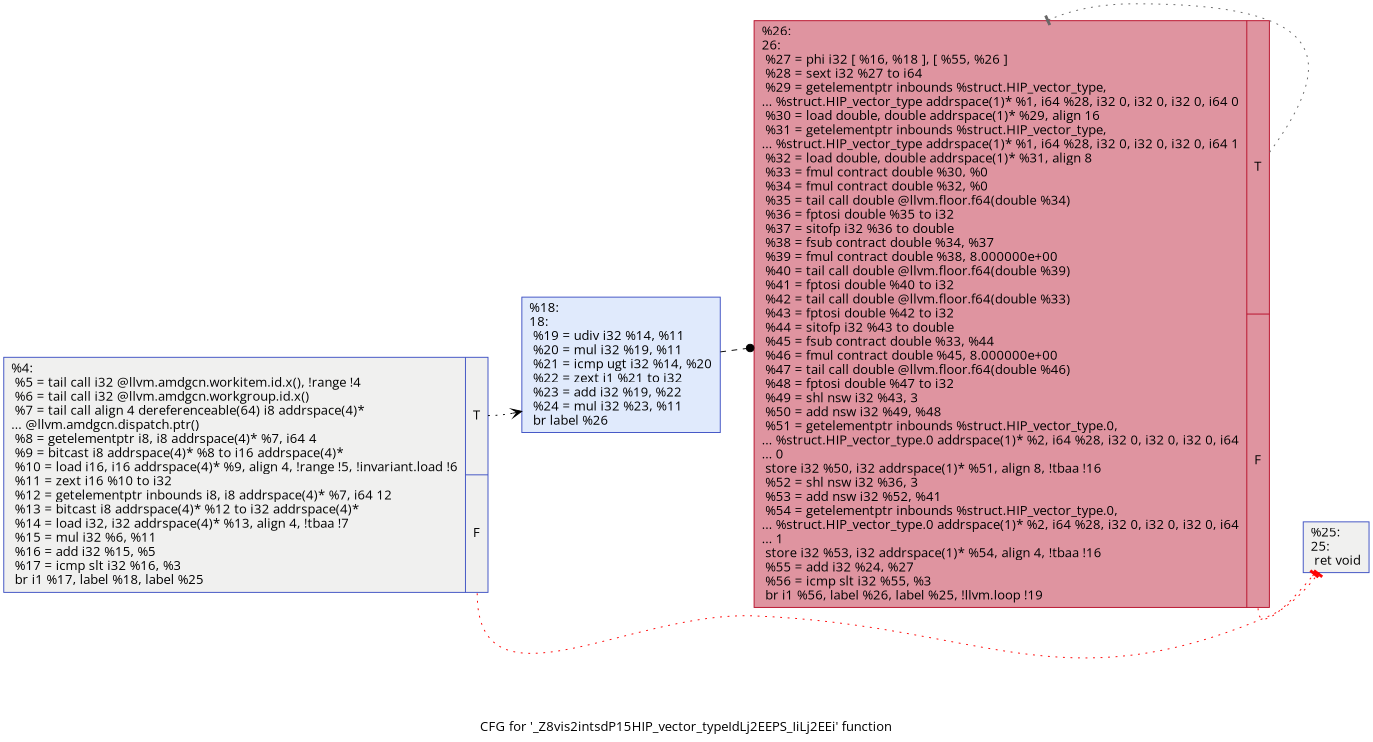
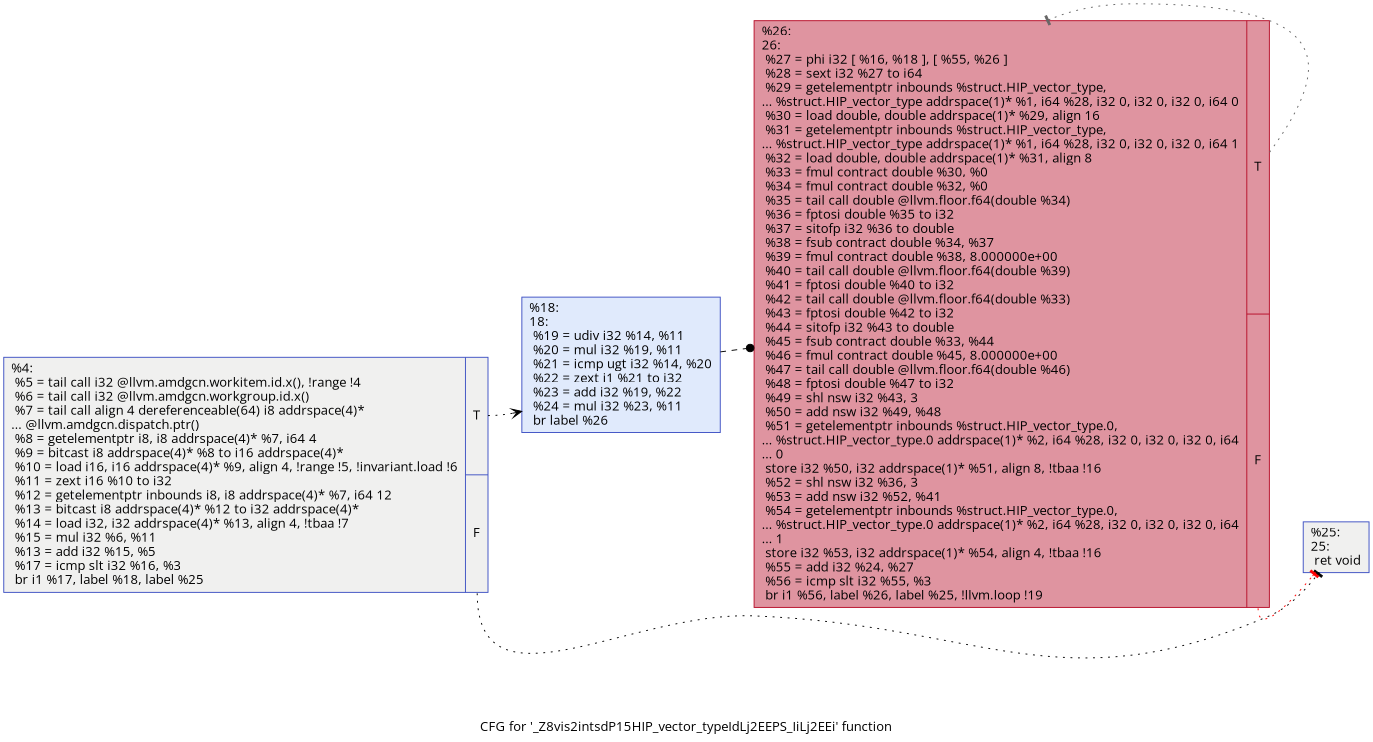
node "%4:": text "%16 = add i32 %15, %5" -> "%13 = add i32 %15, %5"
edge "%4:" -> "%25:": color red -> black
